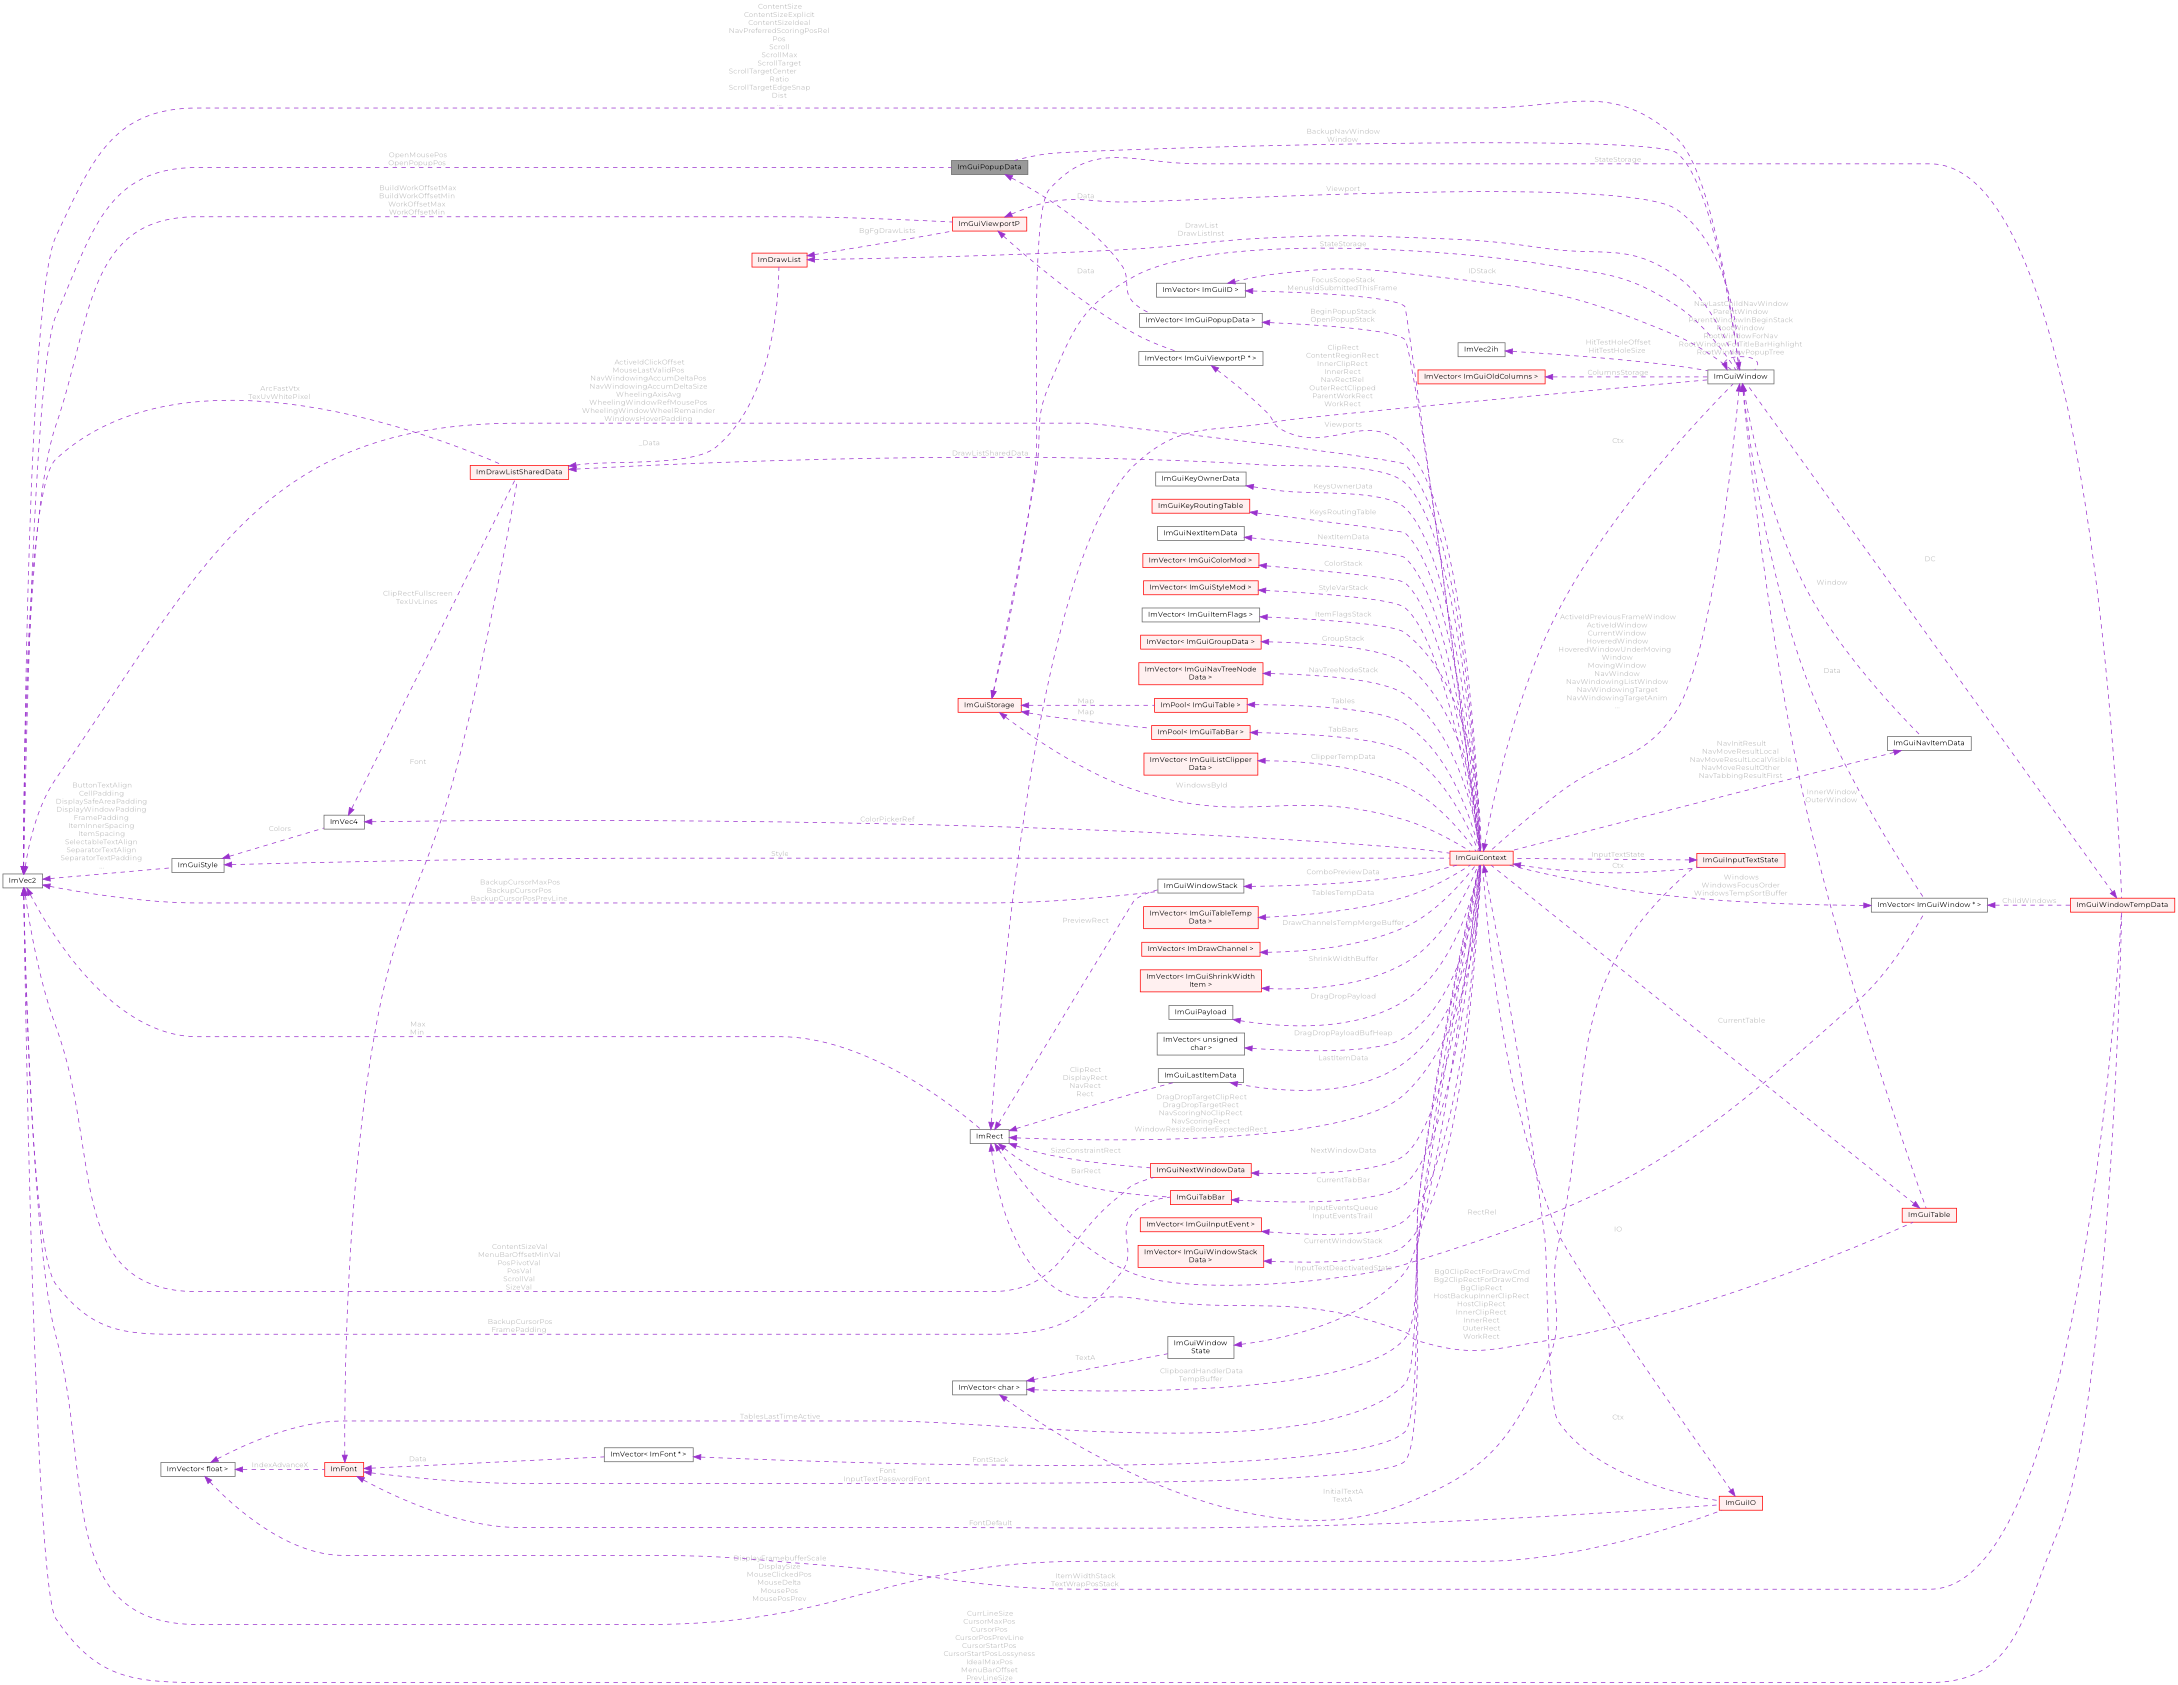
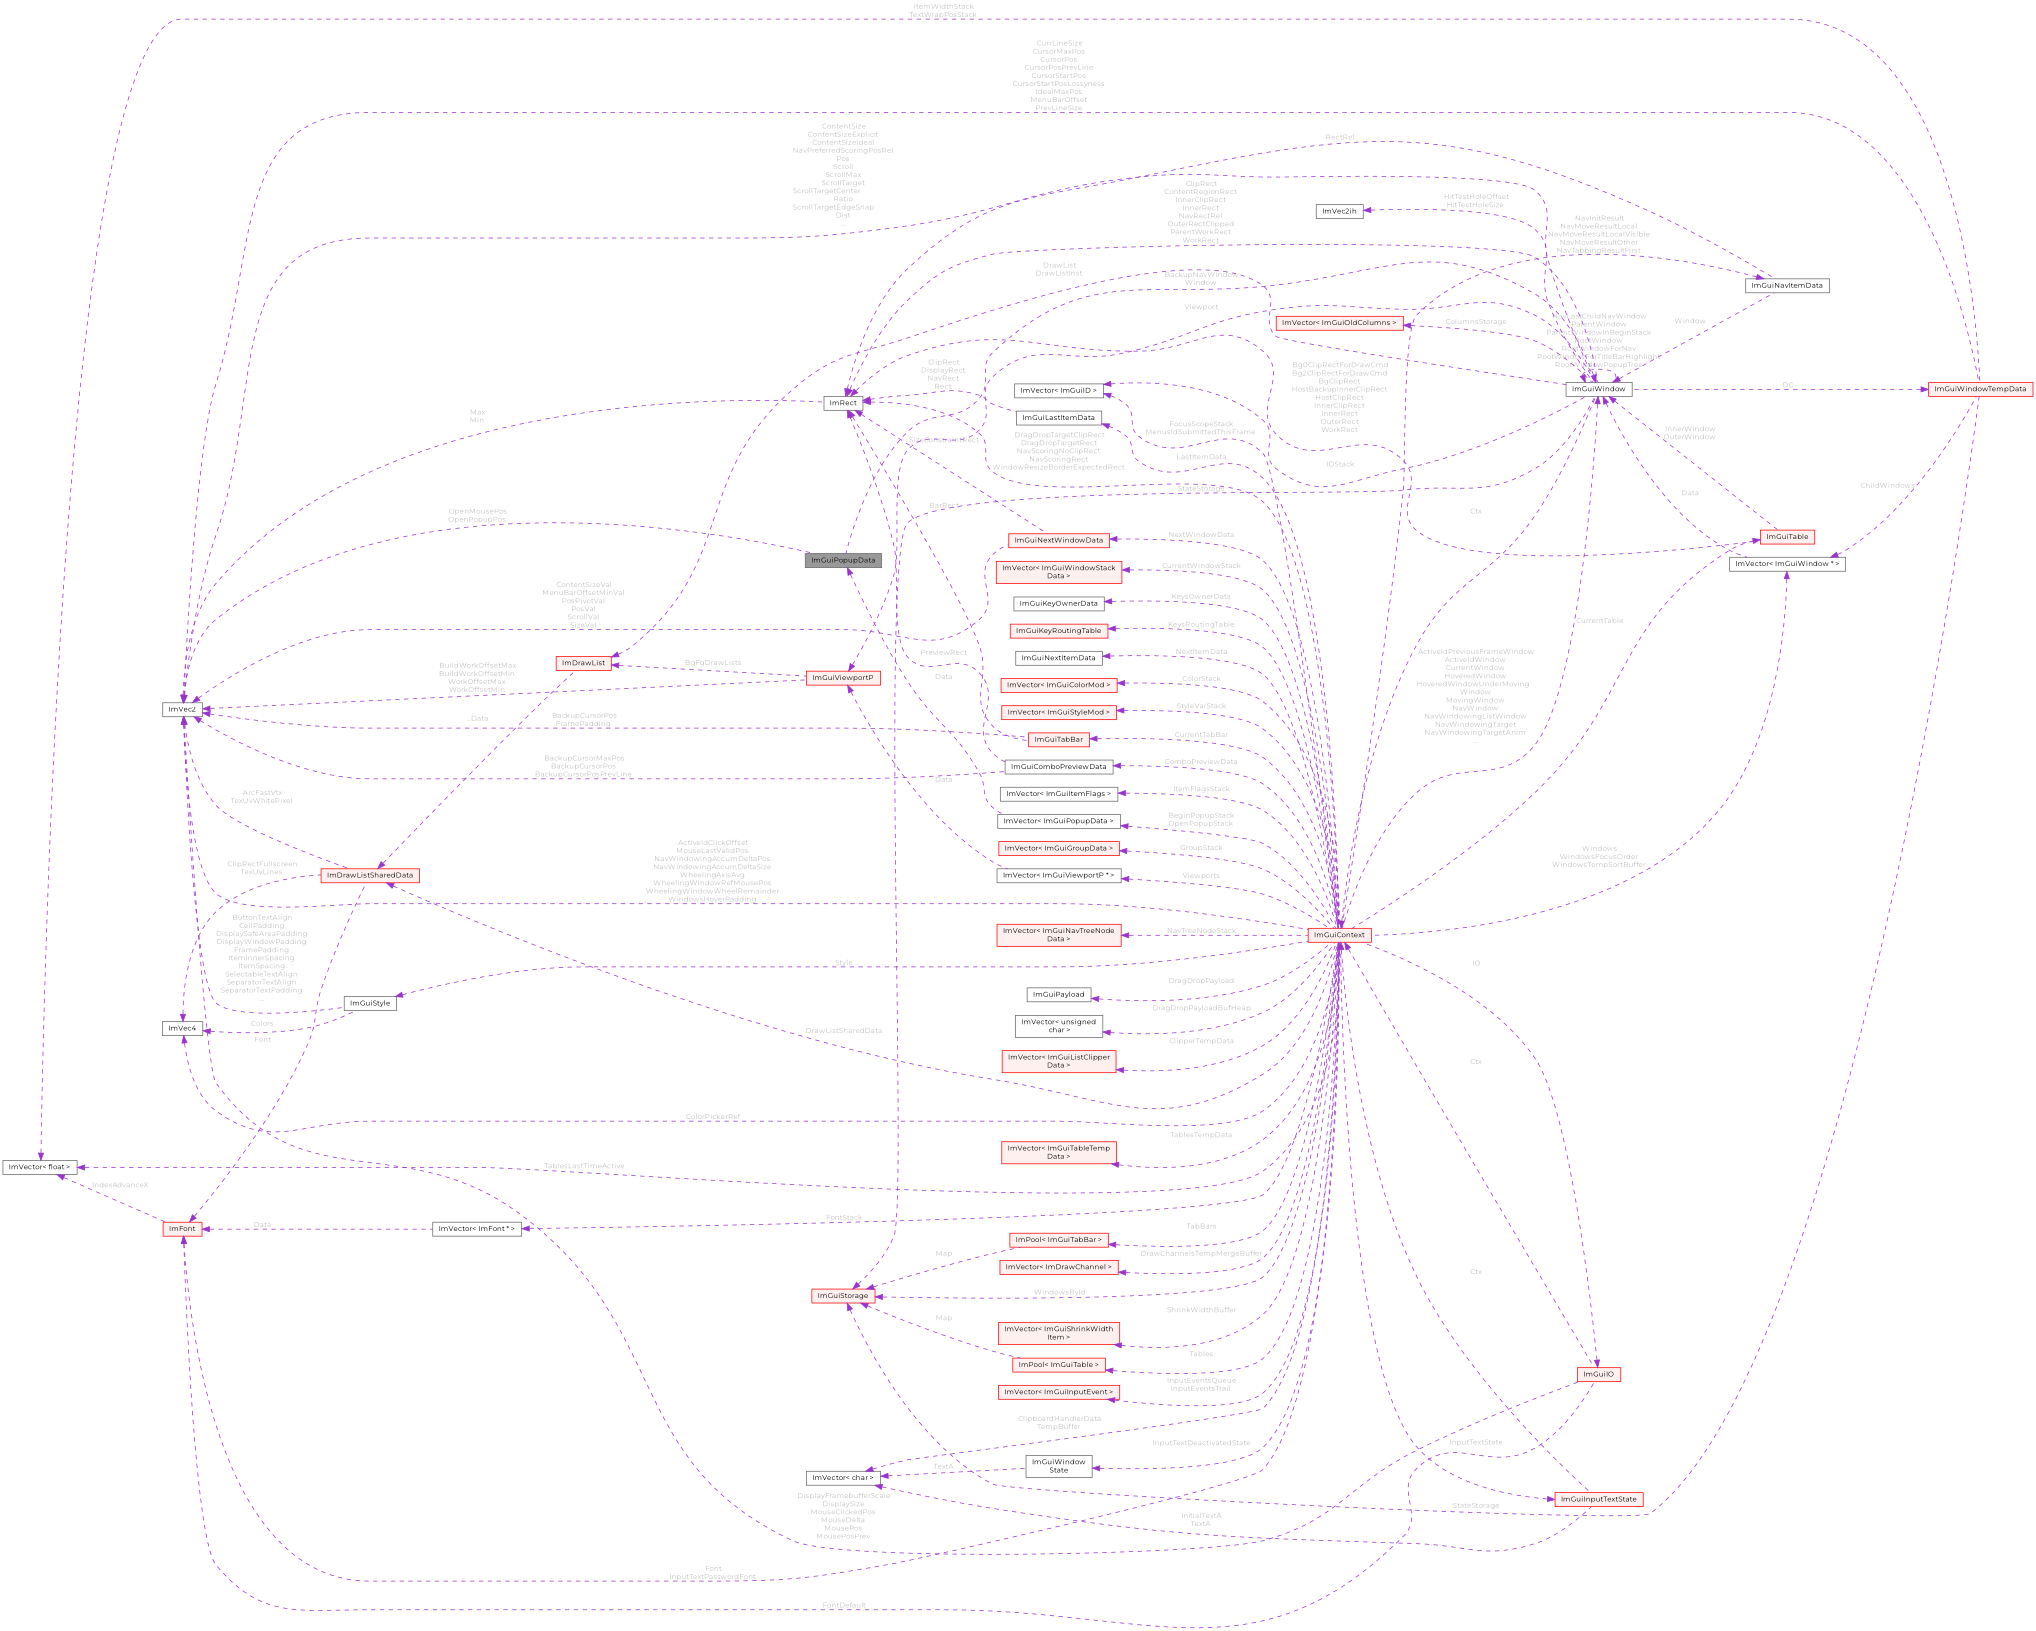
edge "ImVec4" -> "ImGuiStyle": reversed
node "ImGuiWindowStack": label "ImGuiWindowStack" -> "ImGuiComboPreviewData"
edge "ImVector< ImGuiWindow * >" -> "ImRect": now "ImGuiNavItemData" -> "ImRect"
